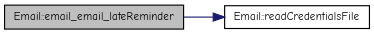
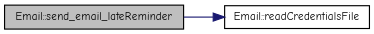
node "Email::email_email_lateReminder": label "Email::email_email_lateReminder" -> "Email::send_email_lateReminder"
